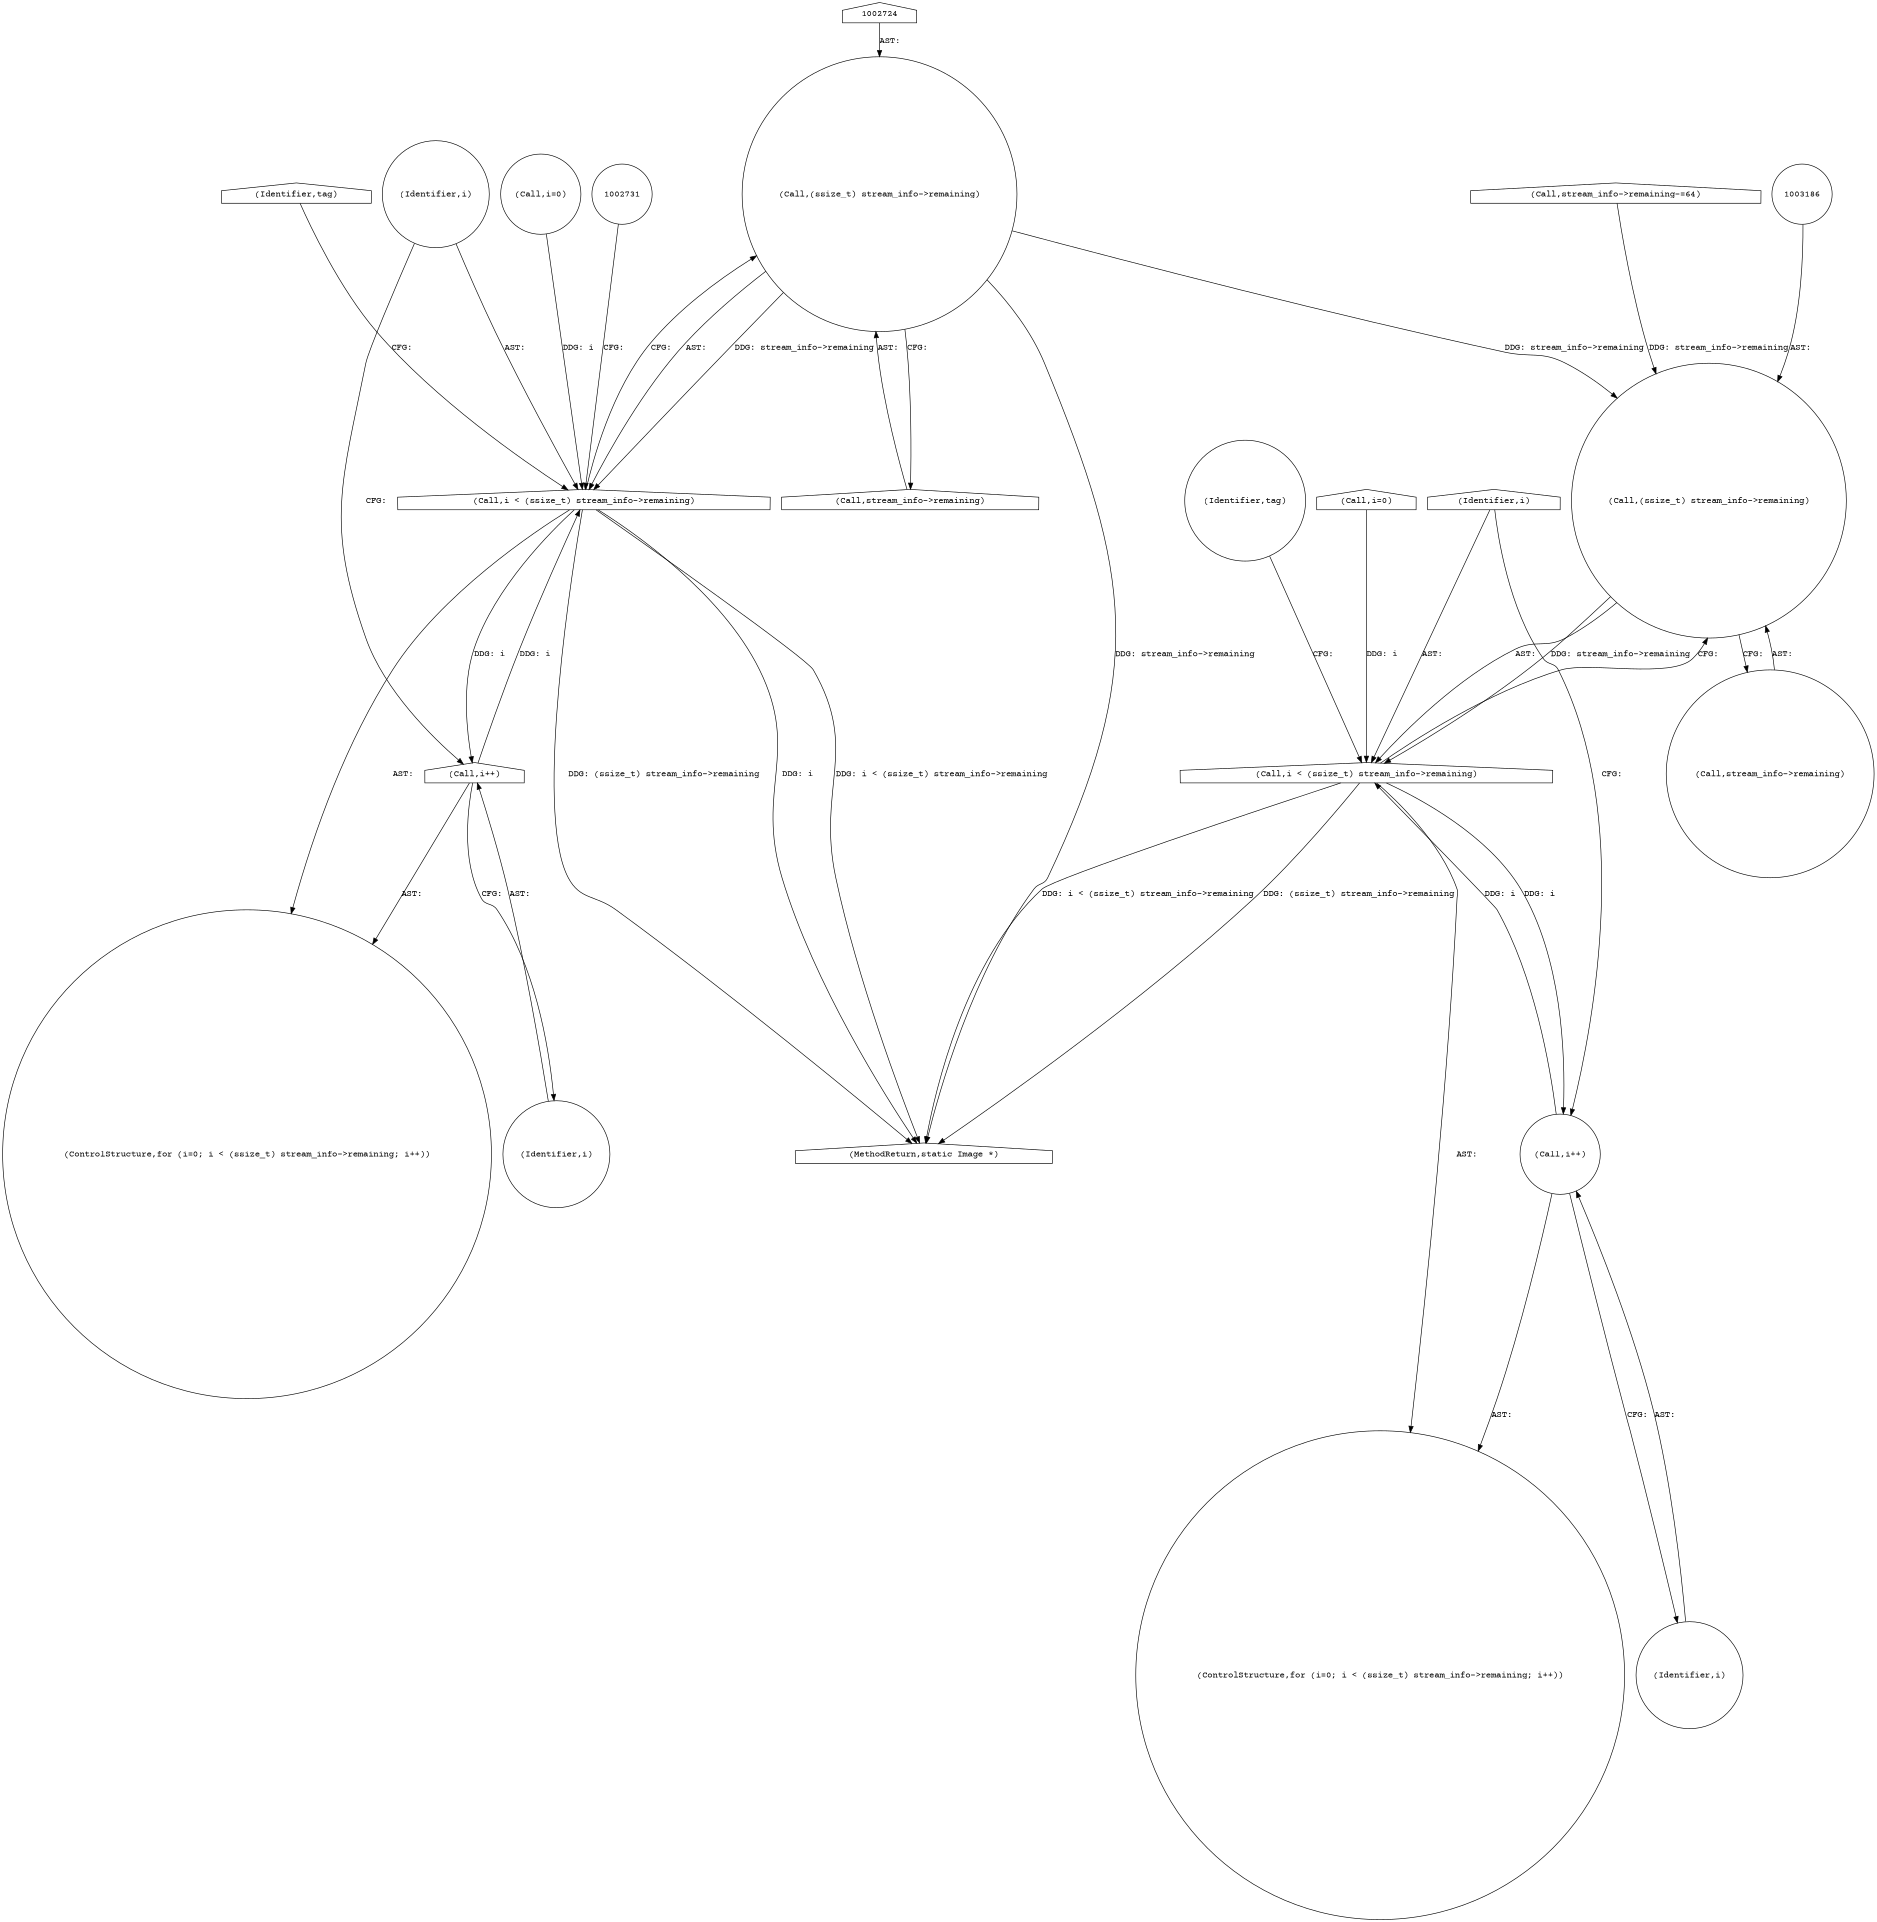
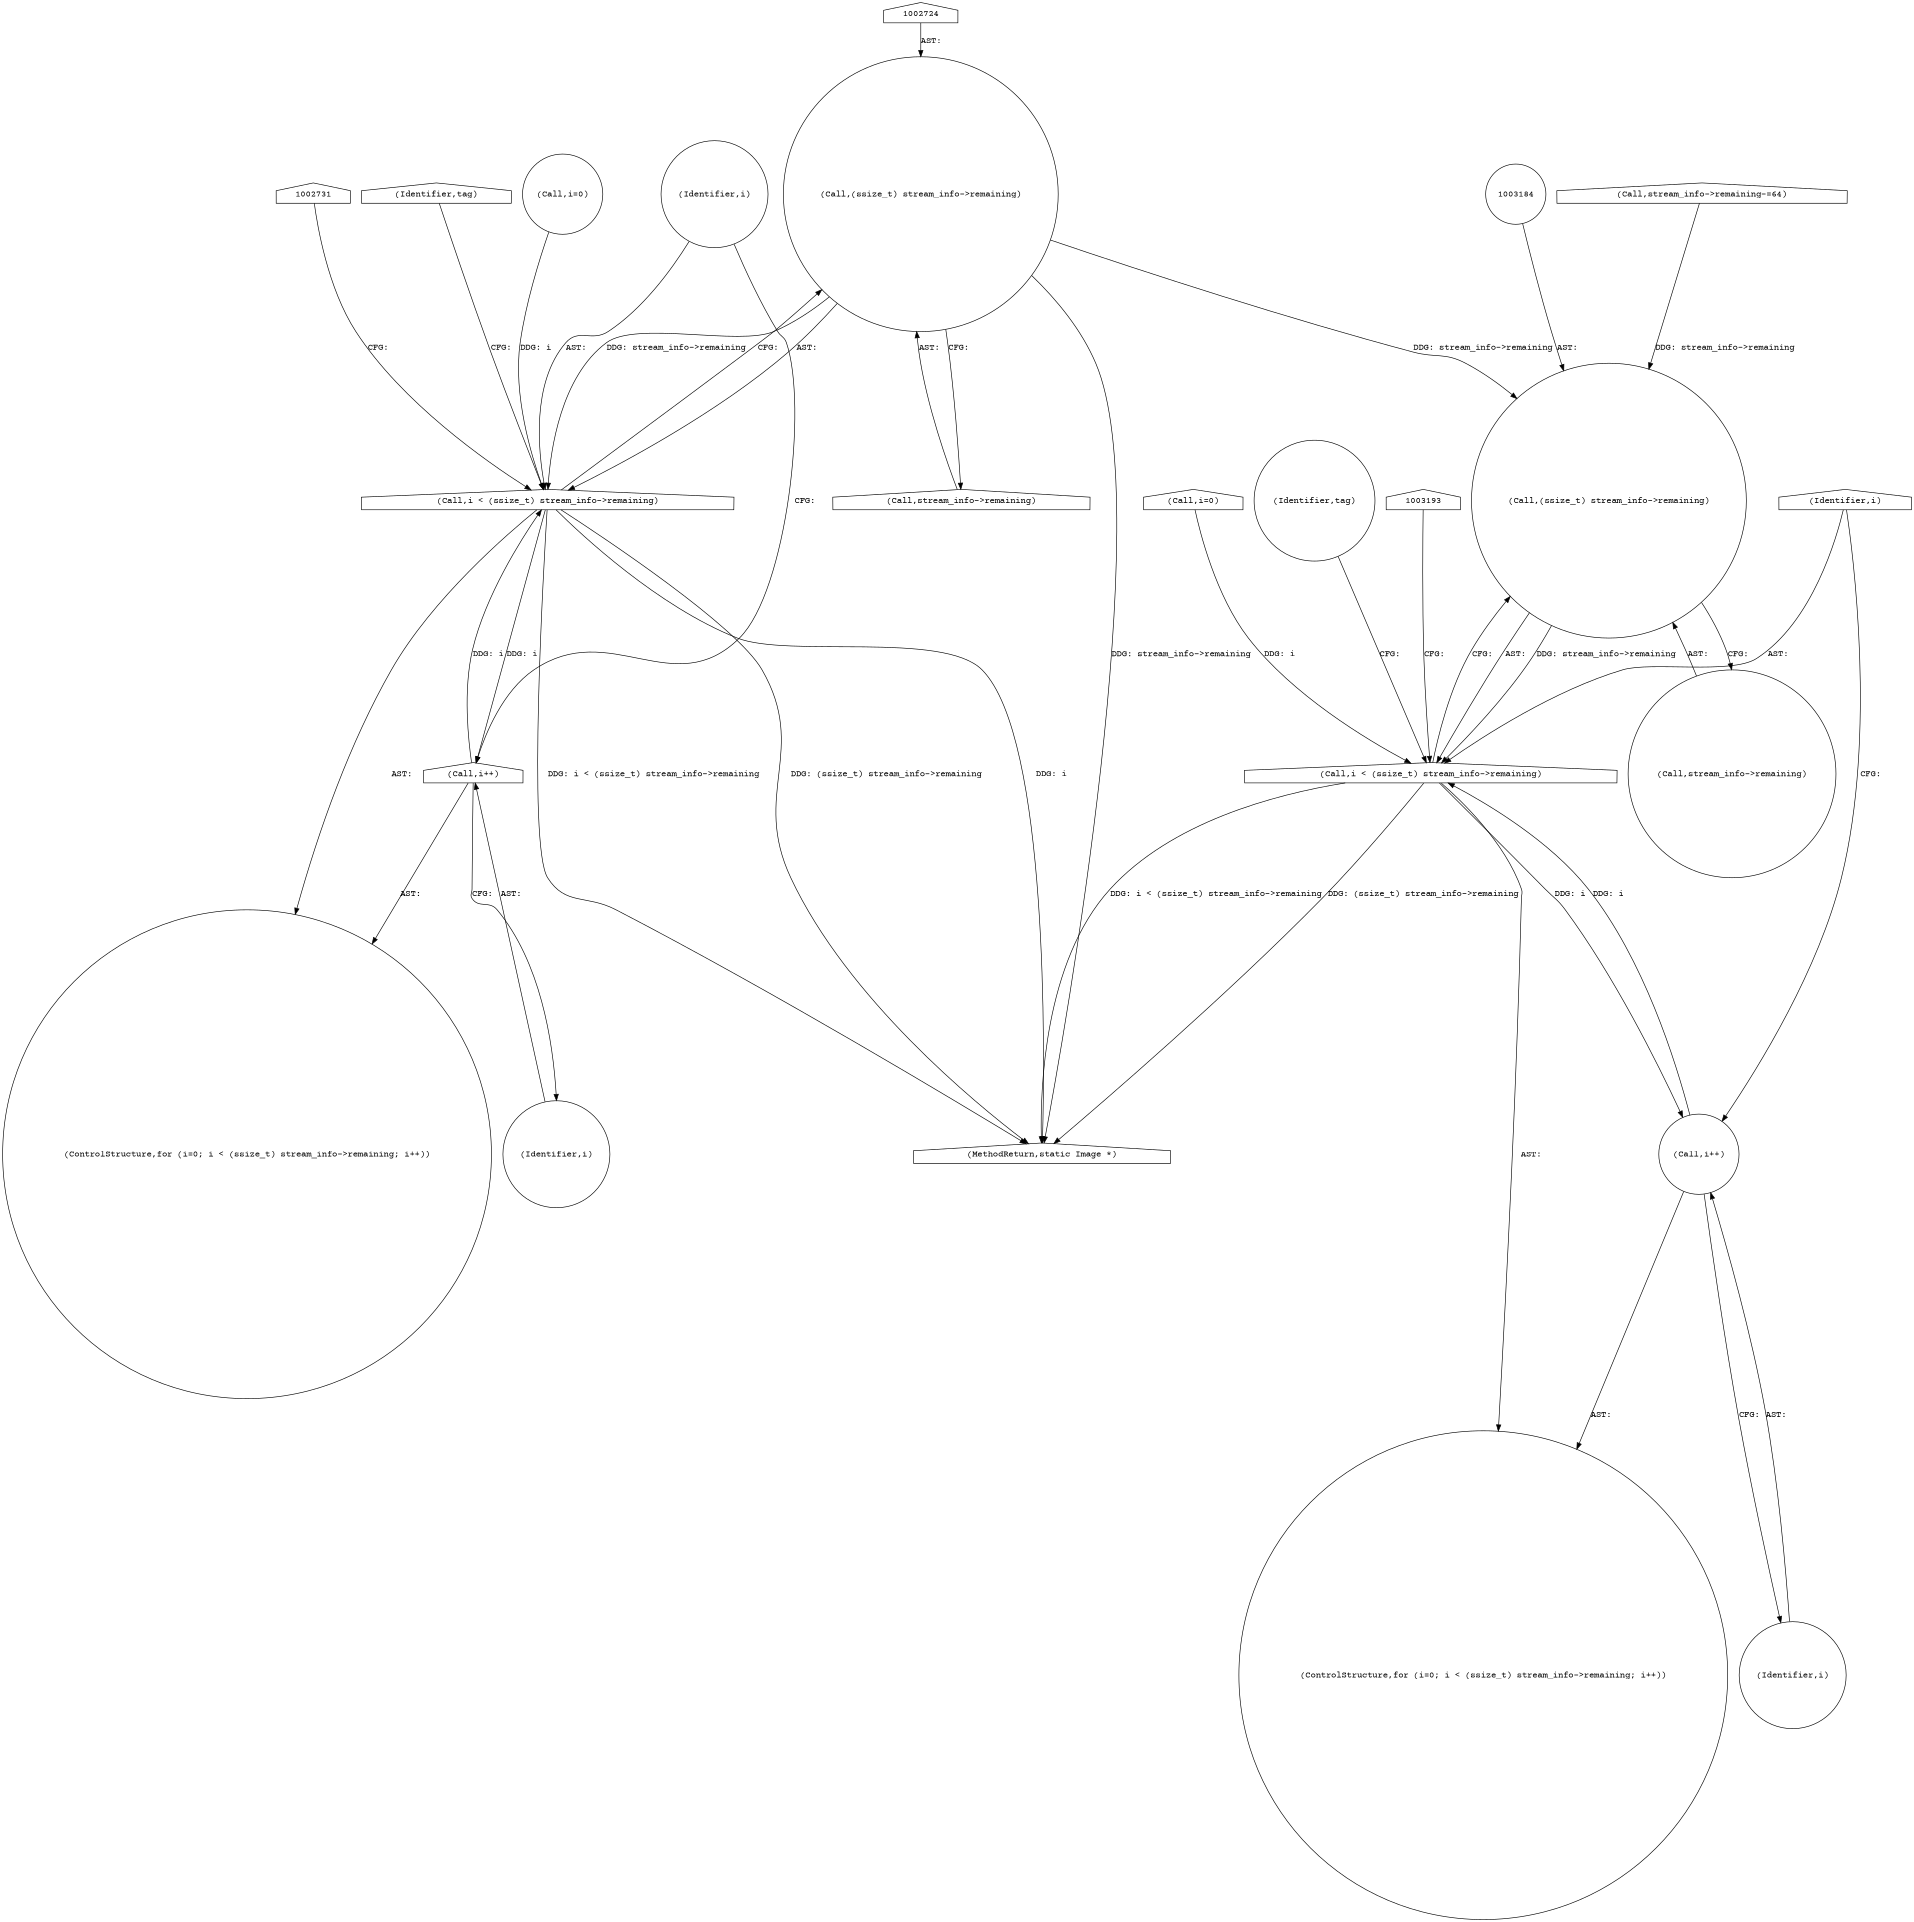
node "1002731": shape circle -> house
node "1003186": label "1003186" -> "1003184"
node "1003193": added
